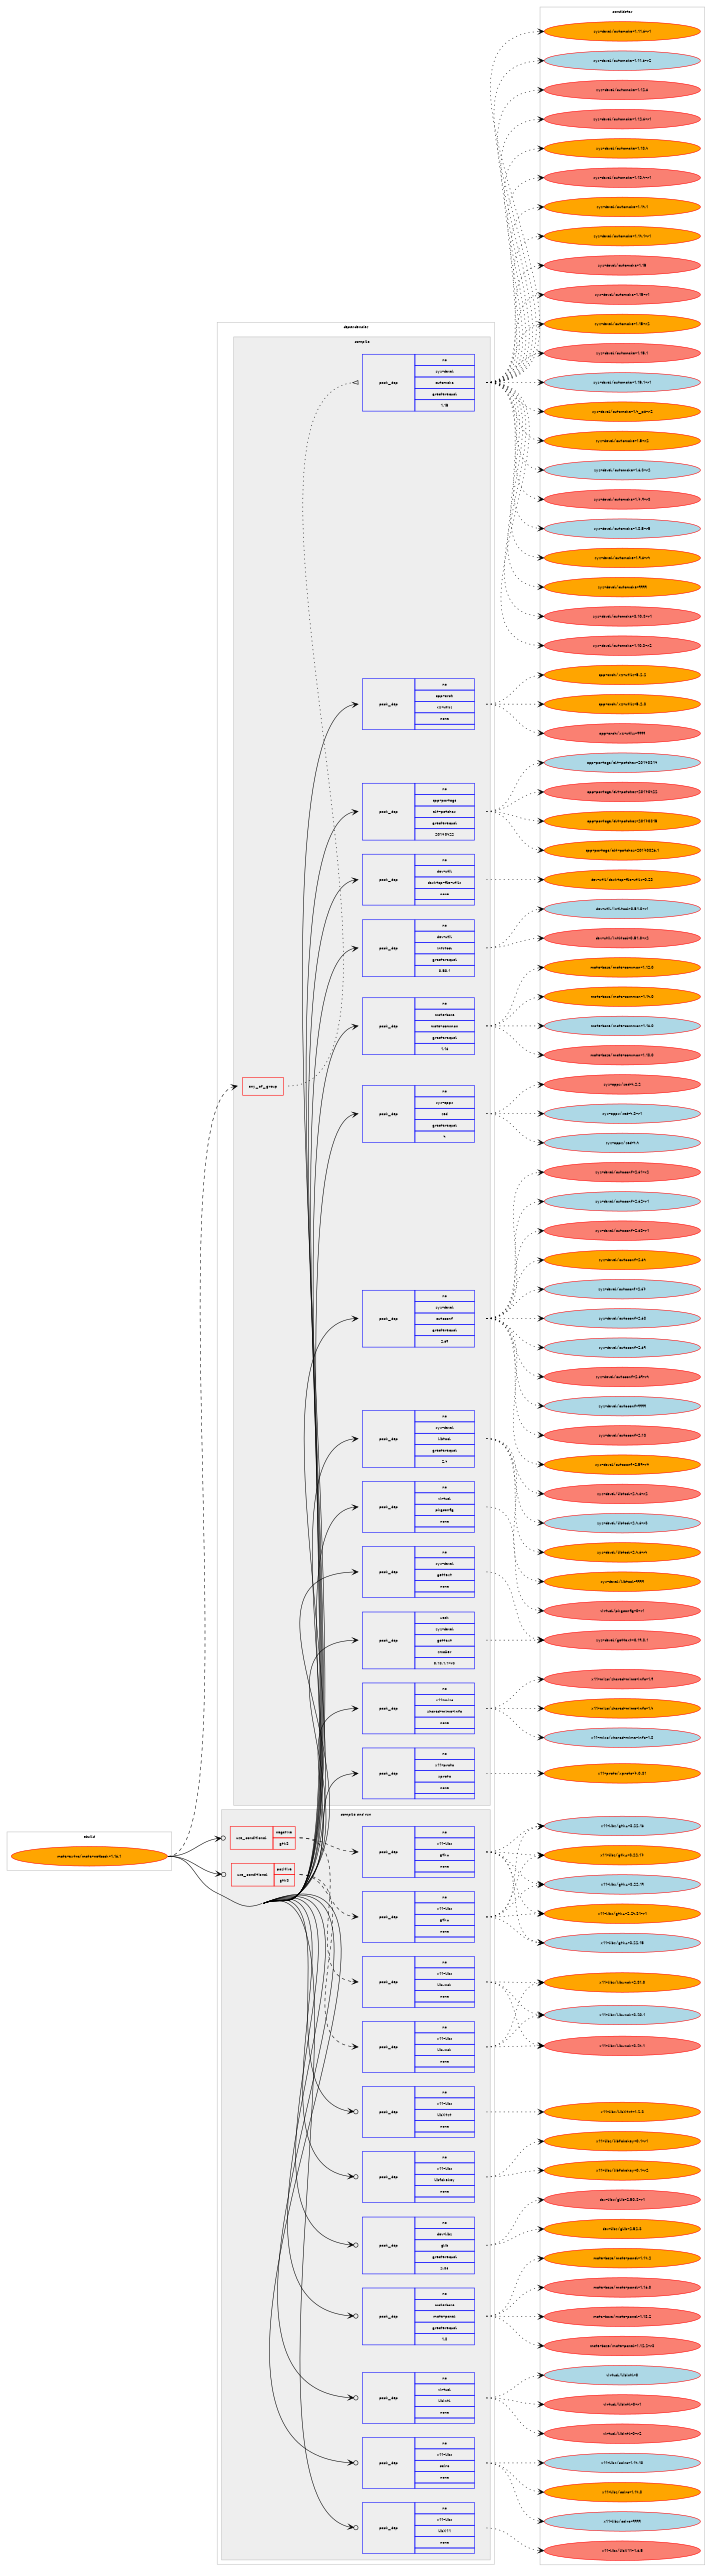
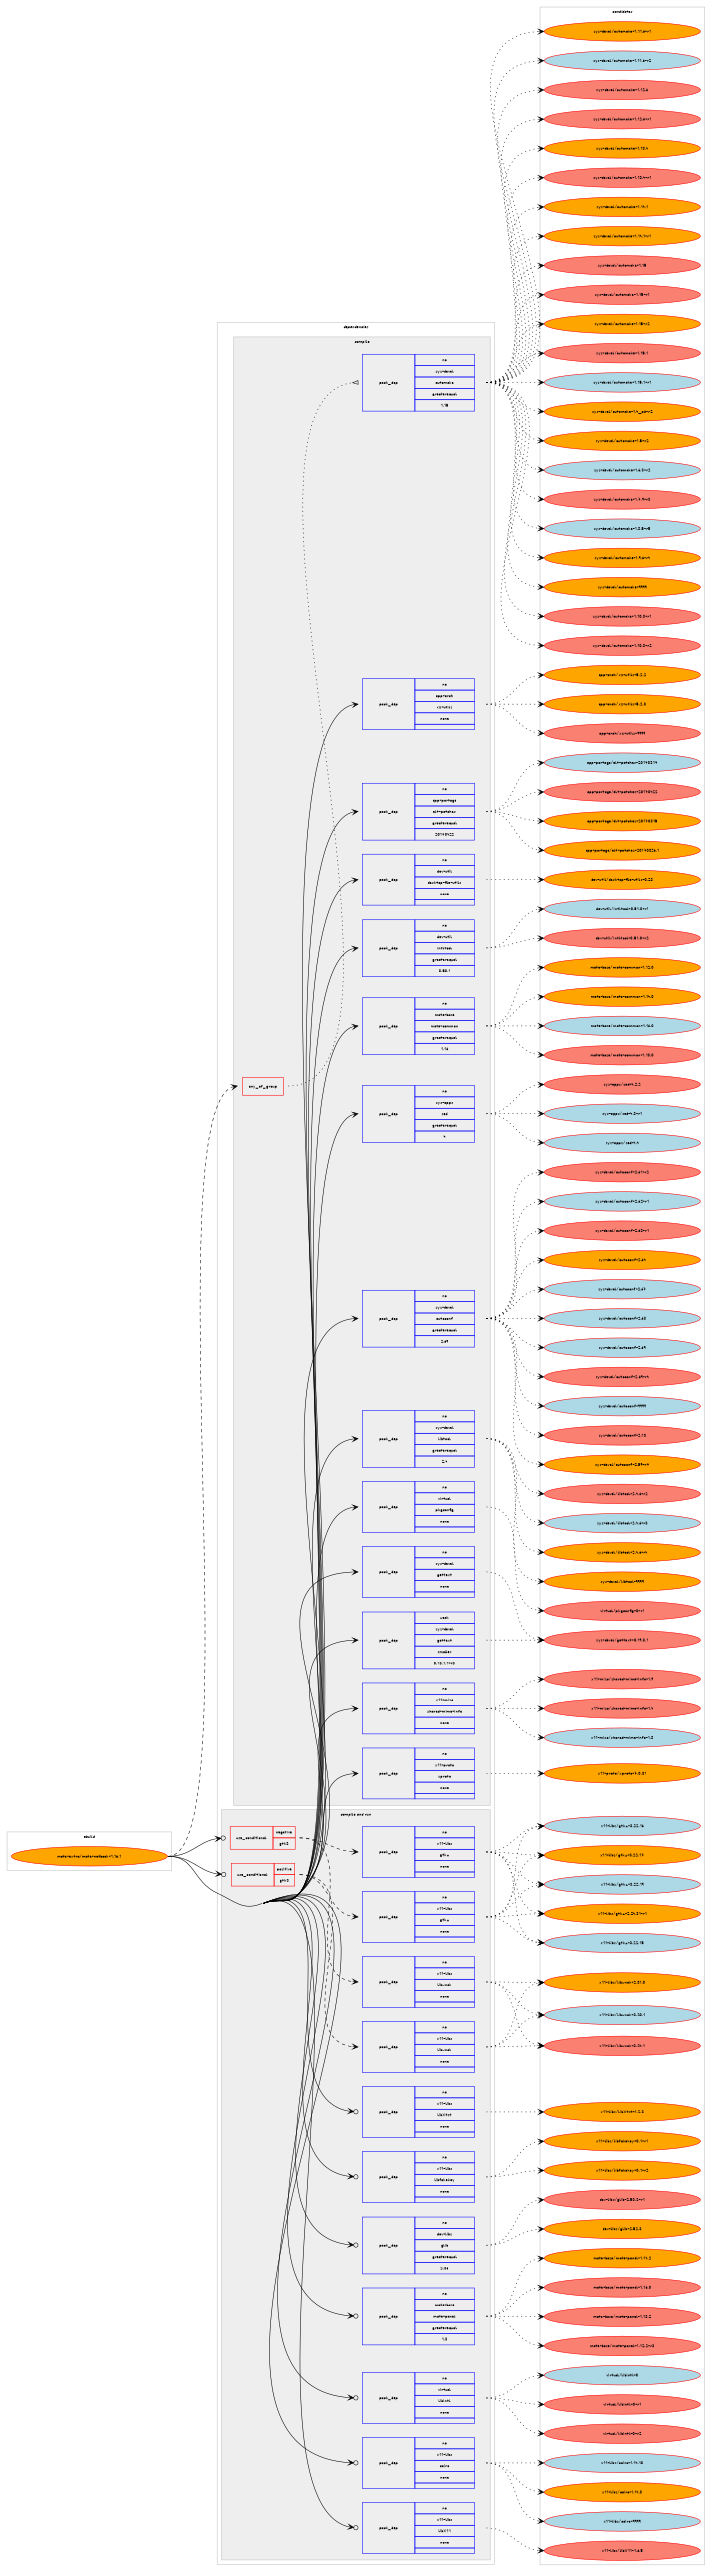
node "sys-devel/automake-3.10.3-r1": label "sys-devel/automake-3.10.3-r1" -> "sys-devel/automake-1.10.3-r1"
node "x11-misc/shared-mime-info-1.4": fillcolor orange -> salmon
